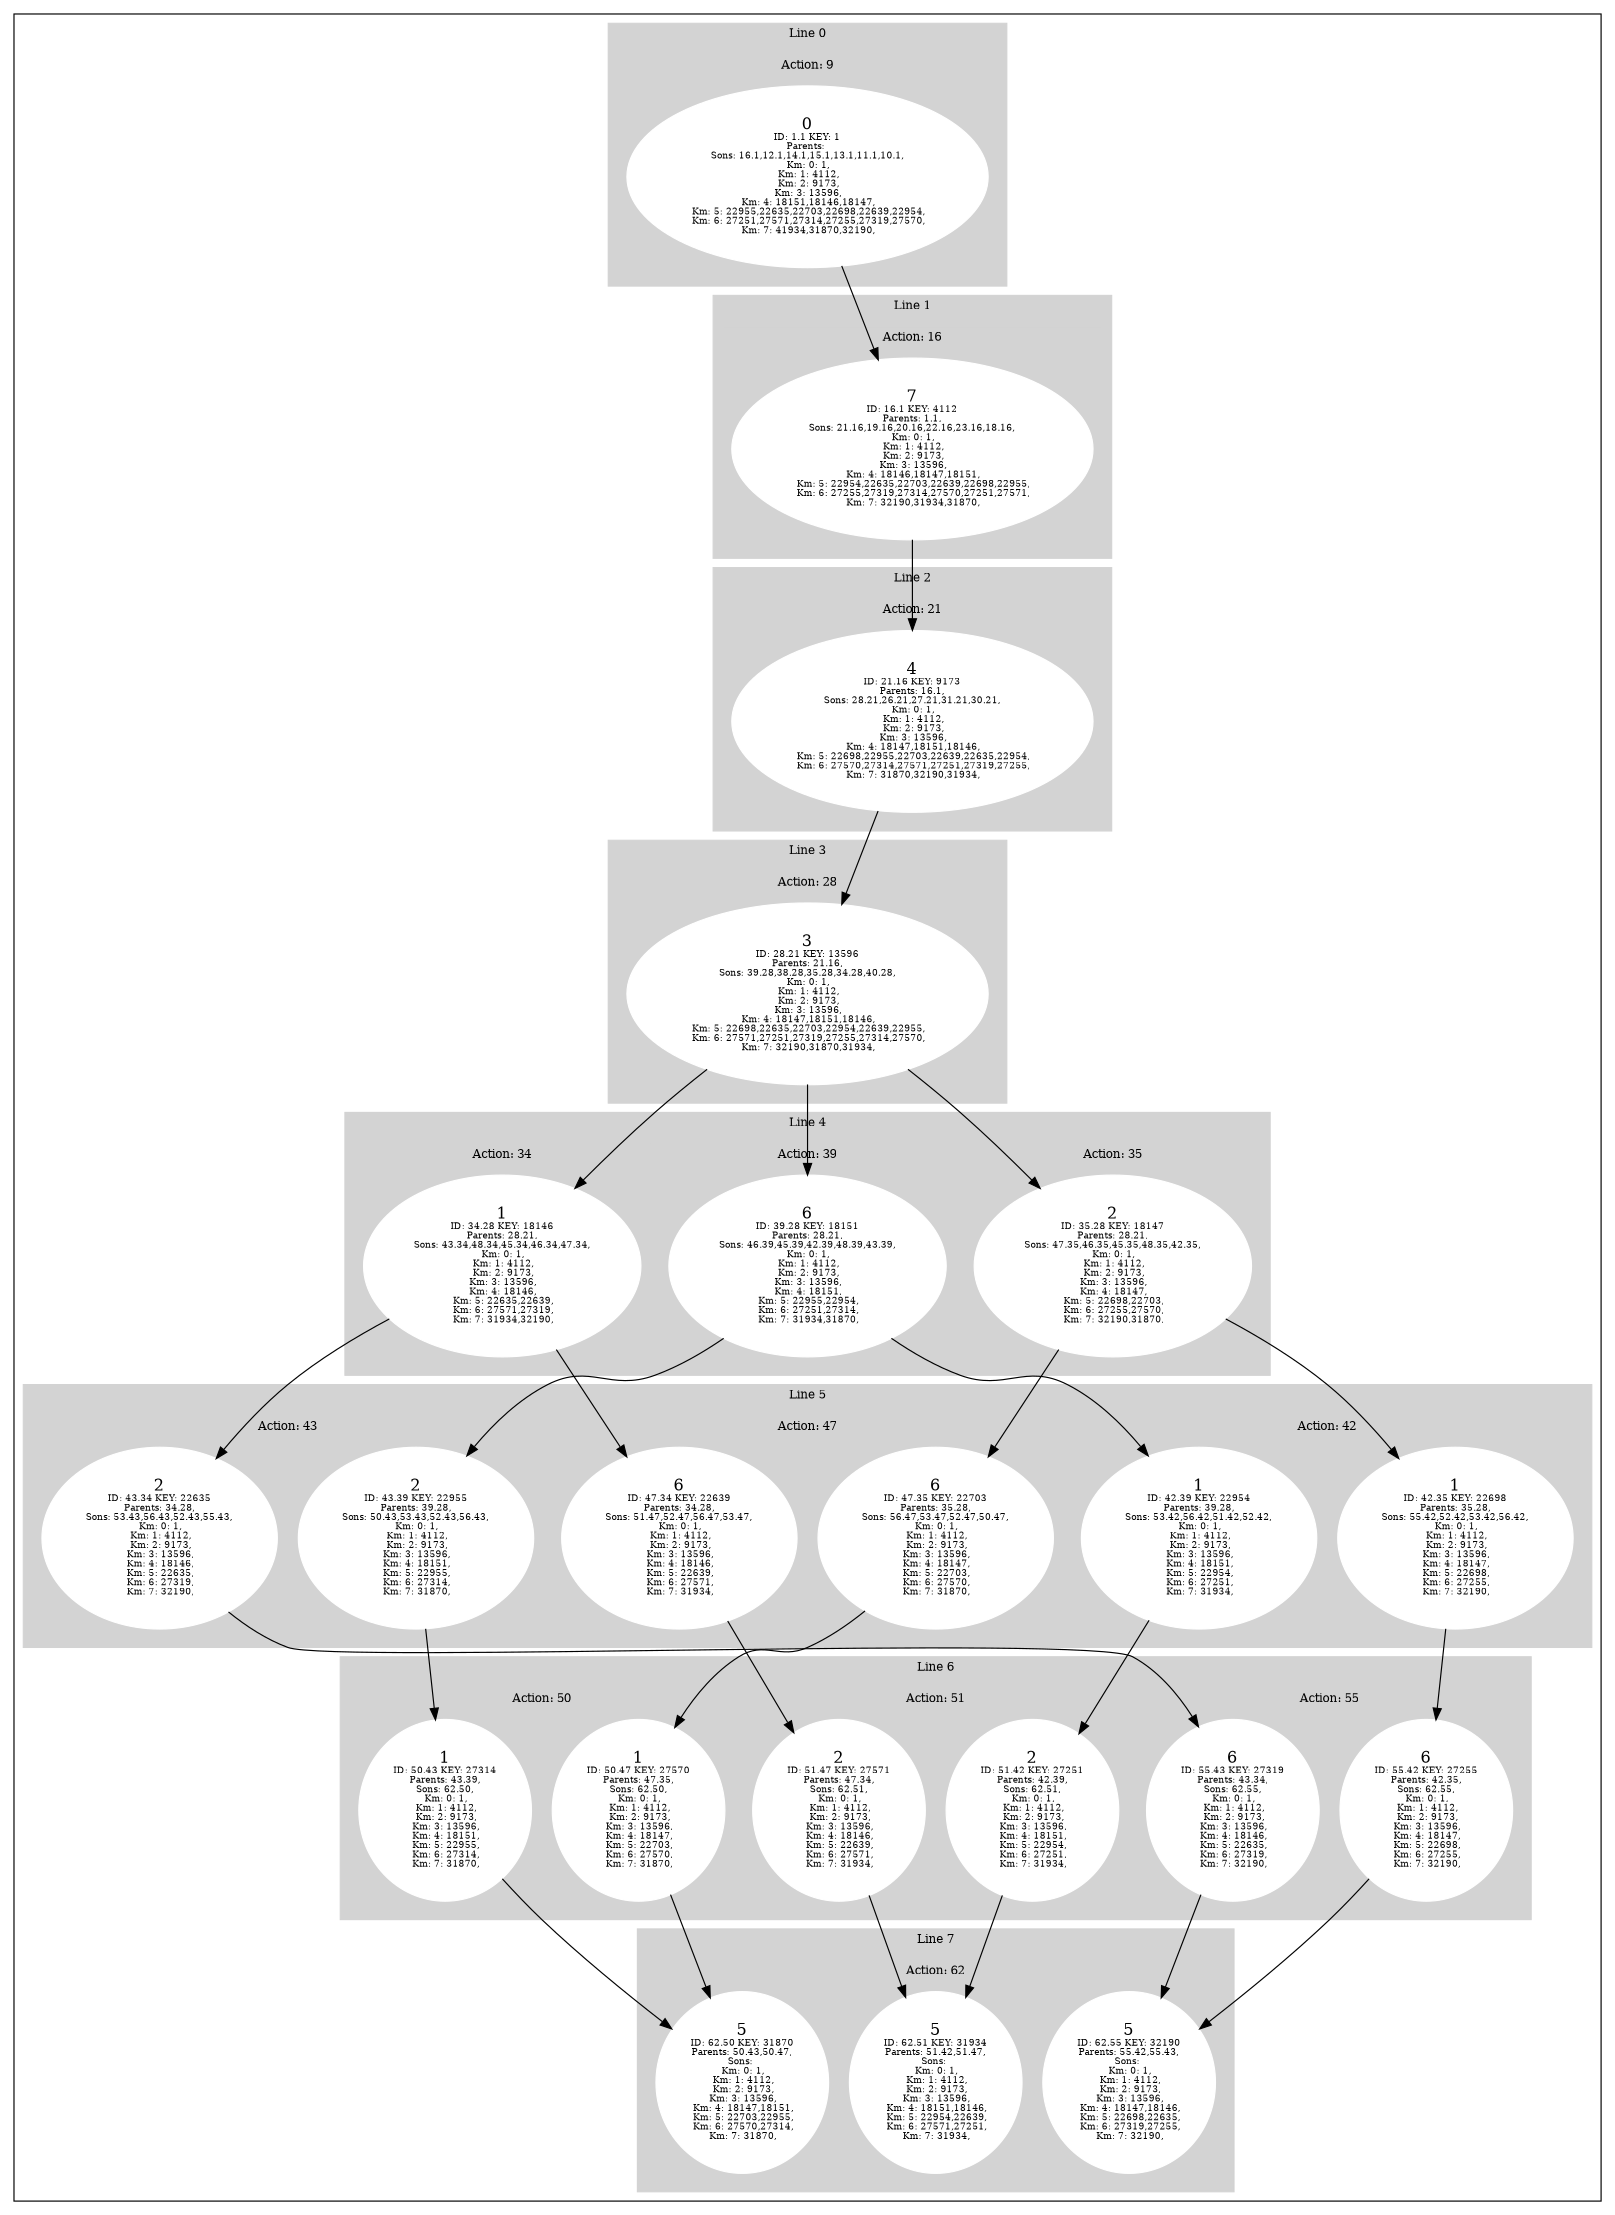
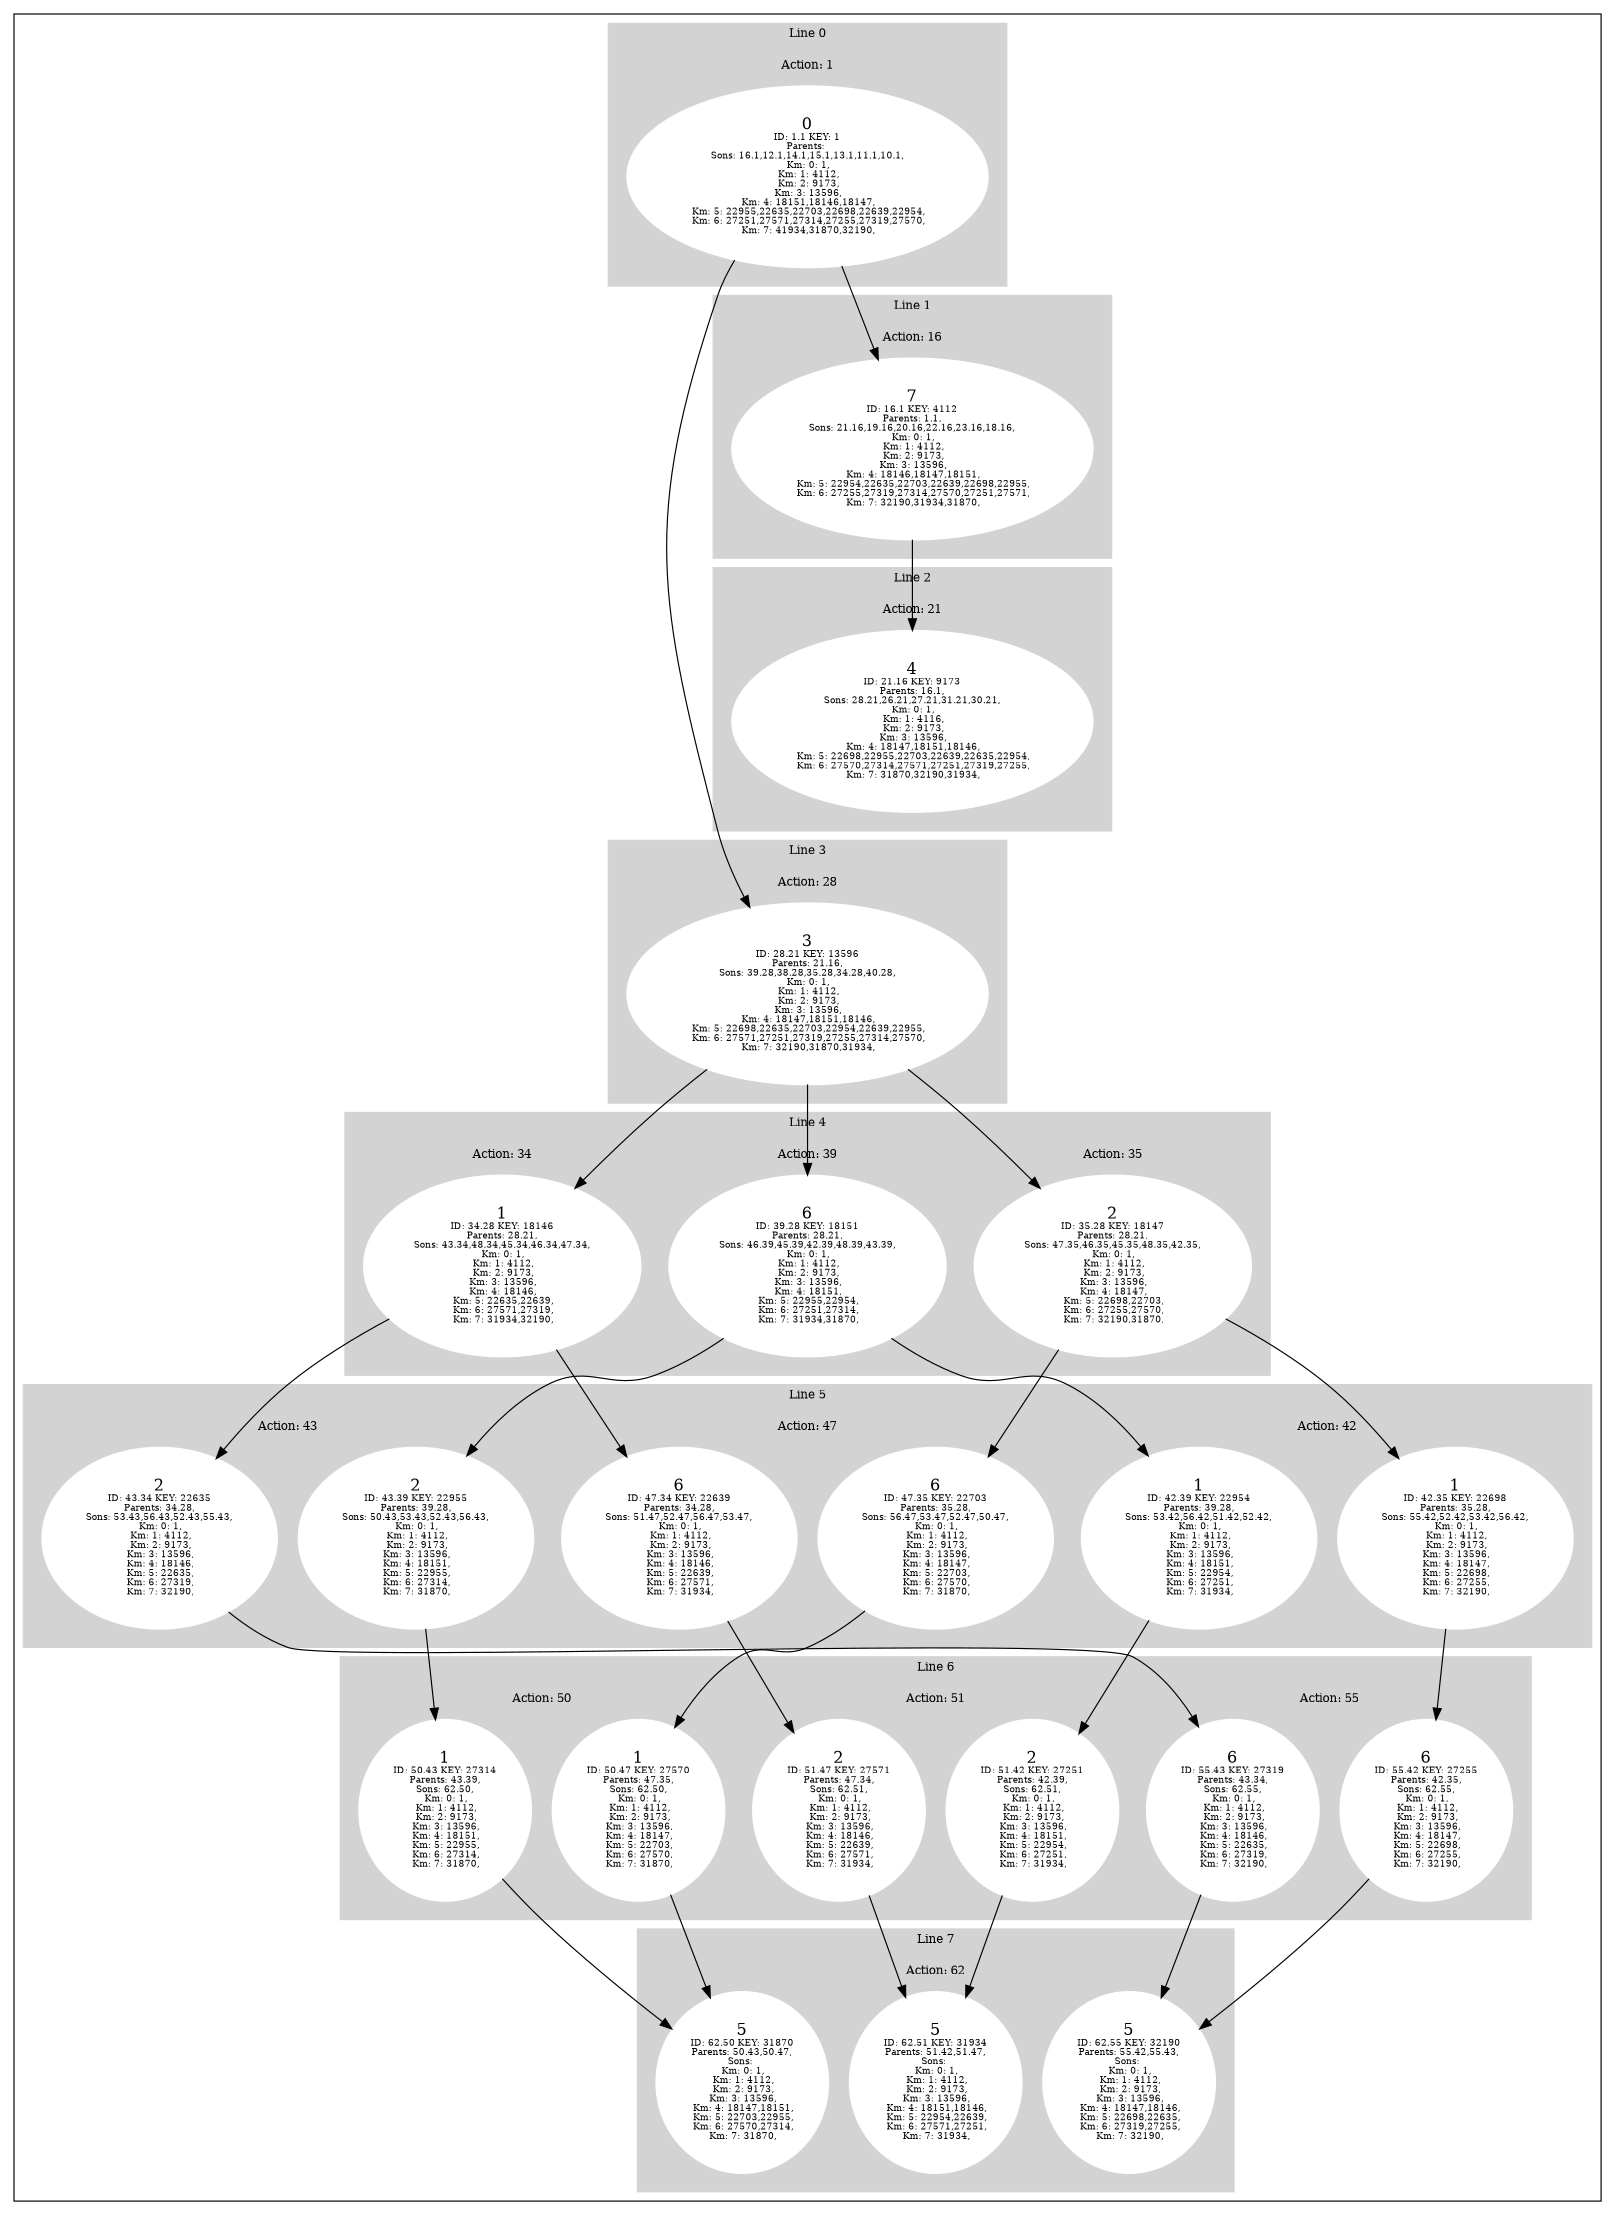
cluster "Action: 9": label "Action: 9" -> "Action: 1"
node "4": text "Km: 1: 4112," -> "Km: 1: 4116,"
edge "4" -> "3": now "0" -> "3"
